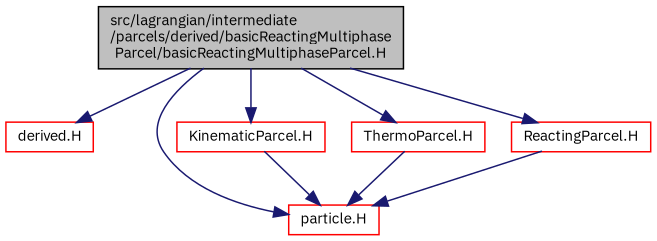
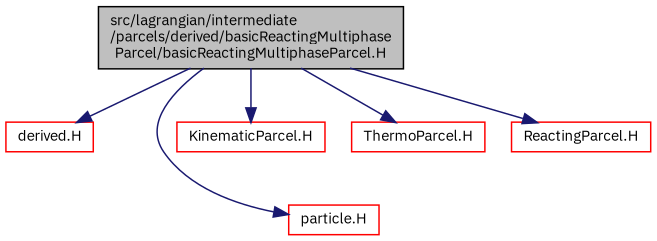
edge "KinematicParcel.H" -> "particle.H": removed
edge "ThermoParcel.H" -> "particle.H": removed
edge "ReactingParcel.H" -> "particle.H": removed
